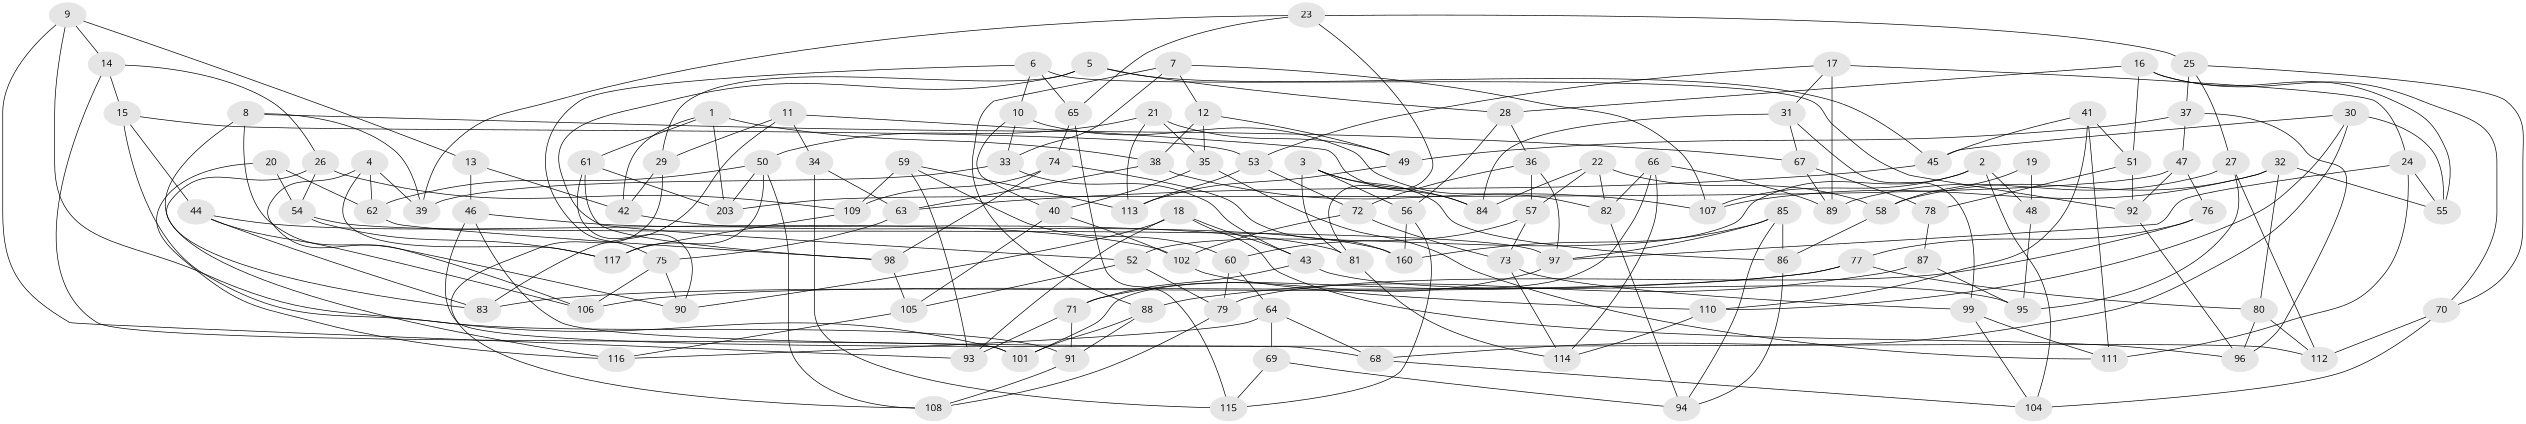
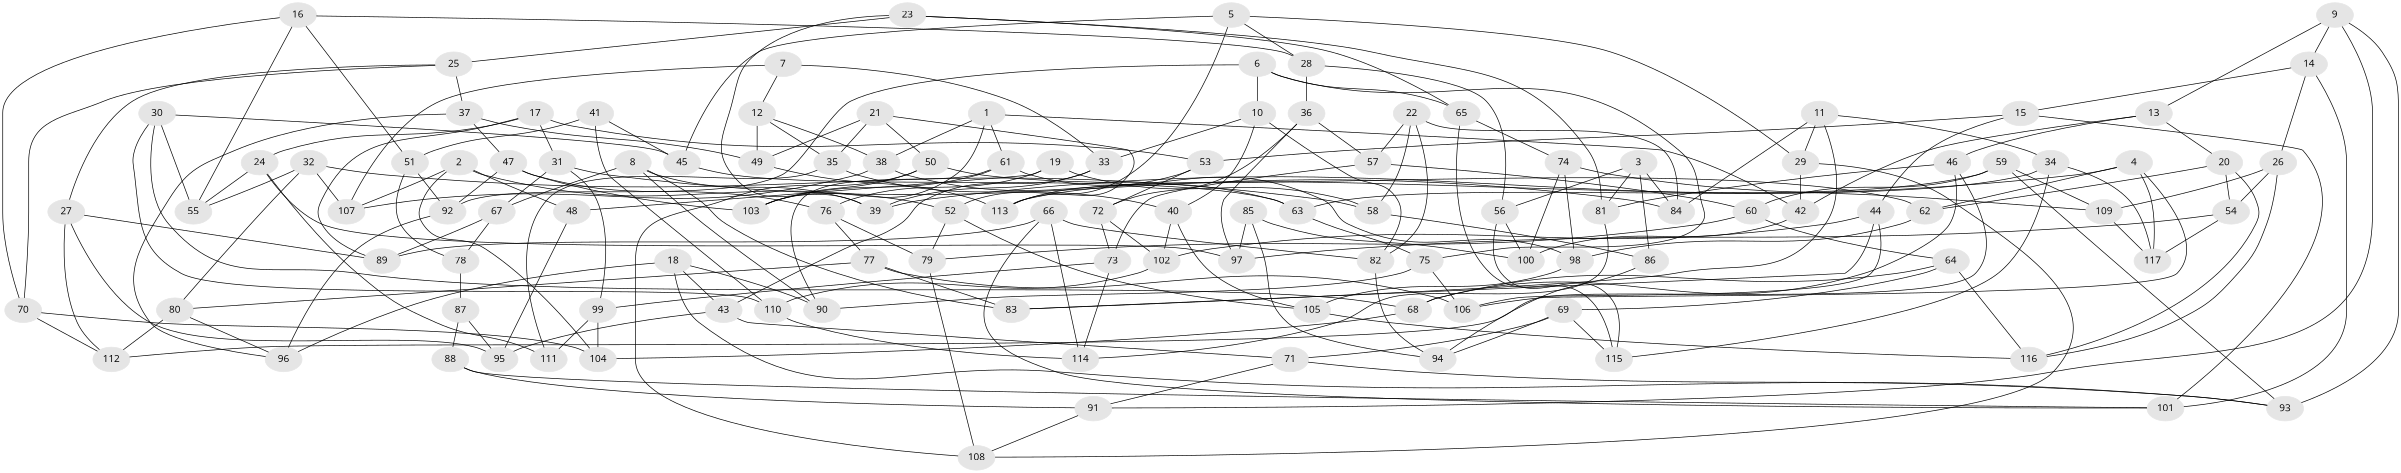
edge "13" -- "20": added
edge "7" -- "88": removed
edge "19" -- "76": added
node "203": label "203" -> "103"
edge "41" -- "111": removed
edge "85" -- "86": removed
edge "50" -- "117": now "34" -- "117"
node "160": label "160" -> "100"
edge "97" -- "71": now "69" -- "71"
